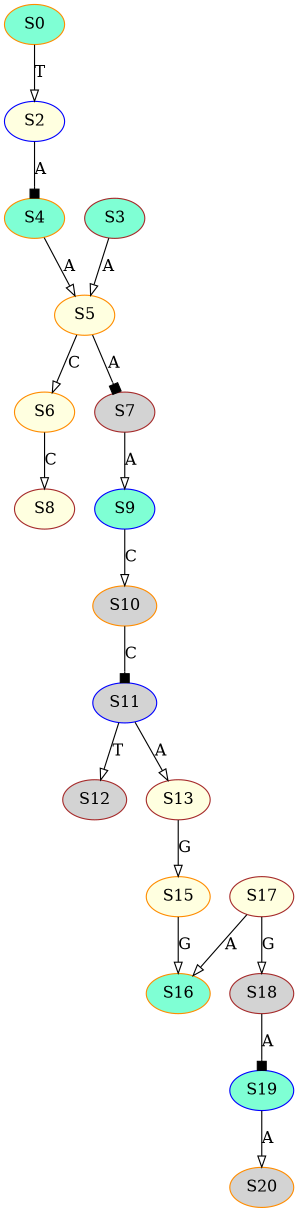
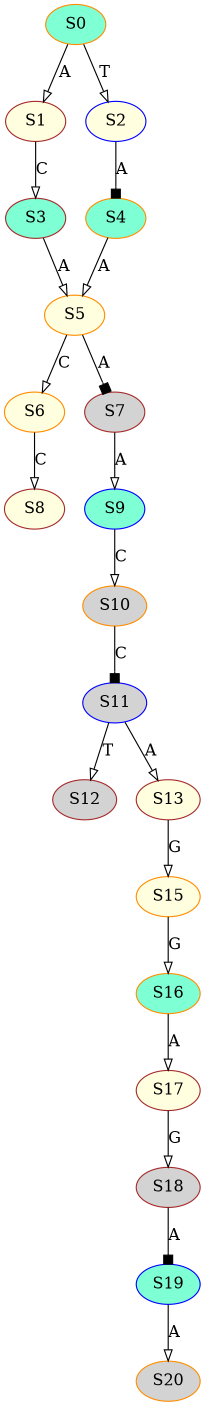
node "S1": added
edge "S17" -> "S16": reversed
